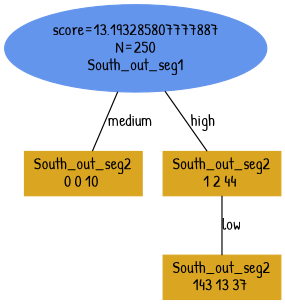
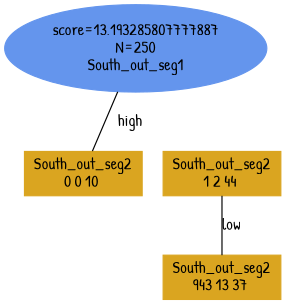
edge "score=13.193285807777887 N=250 South_out_seg1" -- "South_out_seg2 1 2 44": removed, label "high"
edge "score=13.193285807777887 N=250 South_out_seg1" -- "South_out_seg2 0 0 10": label "medium" -> "high"
node "South_out_seg2 143 13 37": label "South_out_seg2 143 13 37" -> "South_out_seg2 943 13 37"
